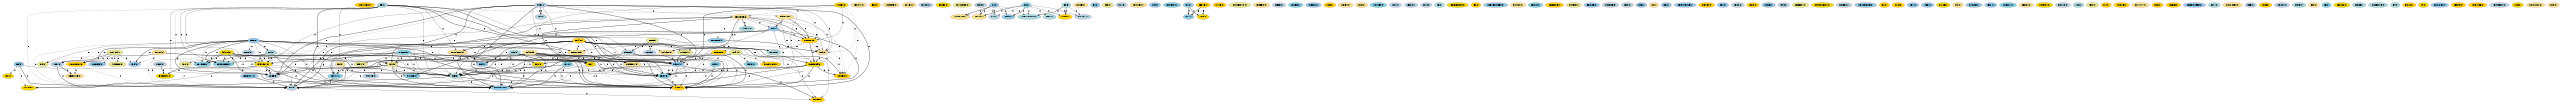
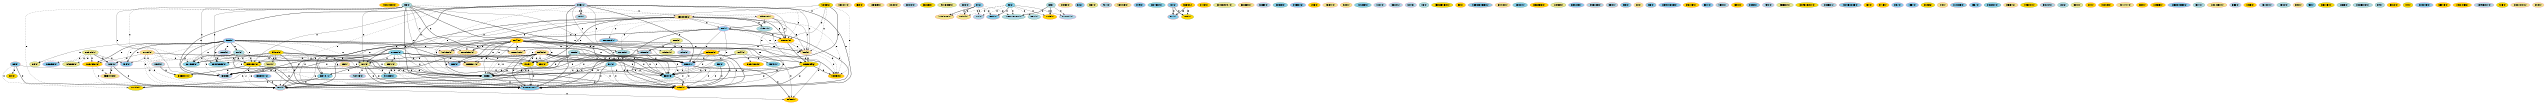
edge "dc(2)" -> "period(1)": style bold -> dashed
edge "data(2)" -> "coded(1)": now "data(2)" -> "includes(1)"
node "rra(7)": label "rra(7)" -> "time(7)"
